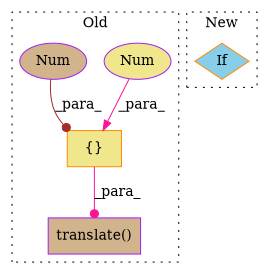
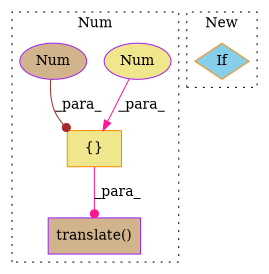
cluster "Old": label "Old" -> "Num"
